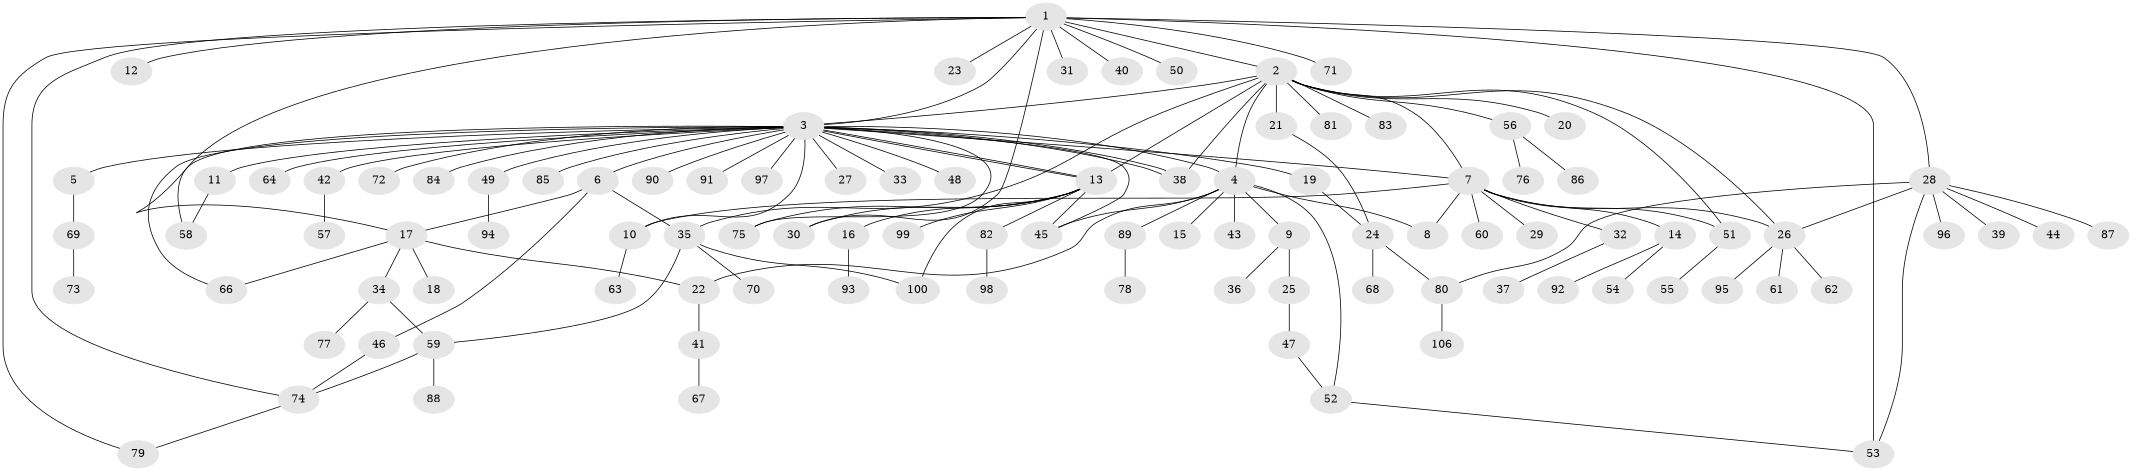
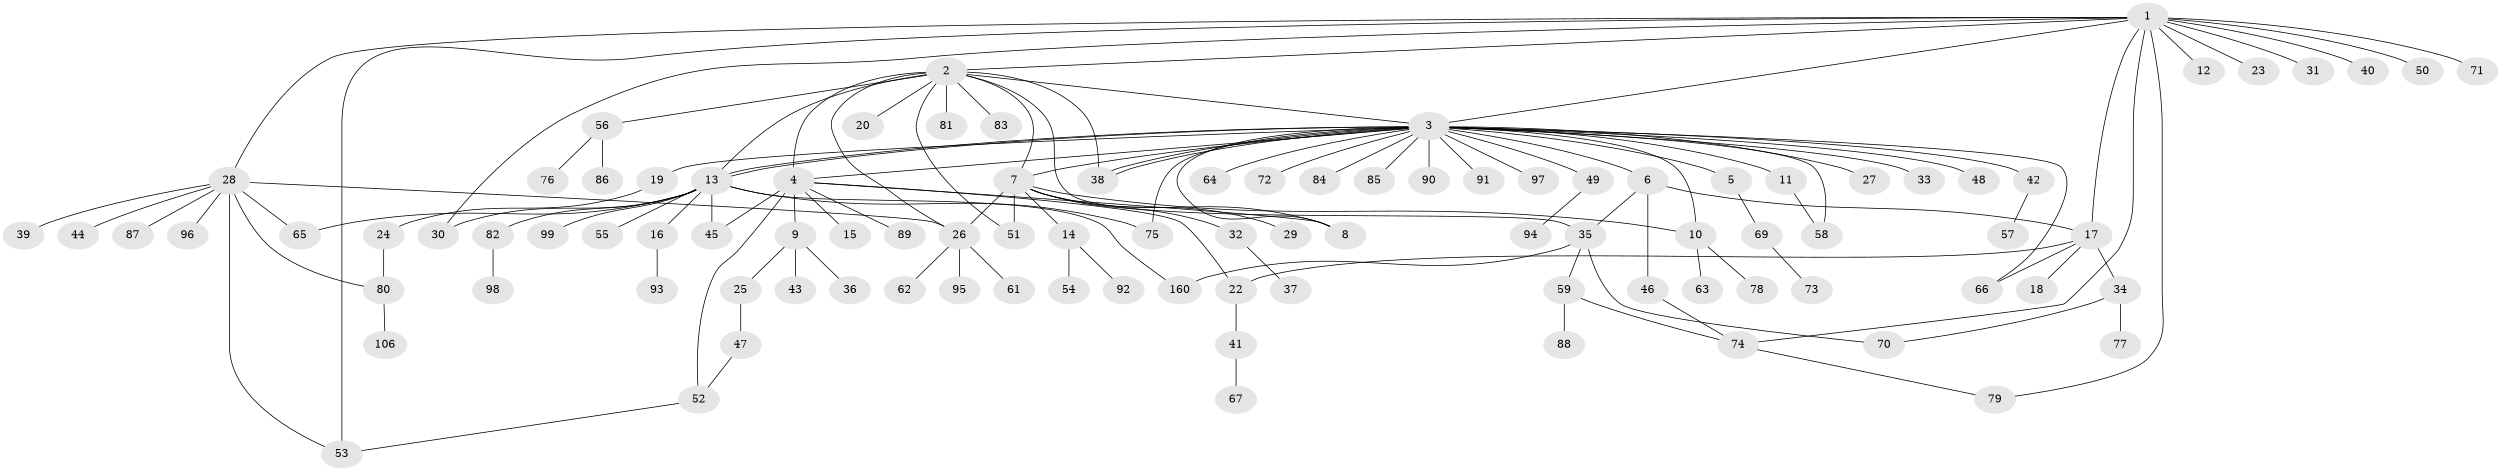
node "21": removed
edge "3" -- "45": now "3" -- "8"
edge "4" -- "43": now "9" -- "43"
node "65": added
node "60": removed
edge "89" -- "78": now "10" -- "78"
edge "51" -- "55": now "13" -- "55"
node "100": label "100" -> "160"
node "68": removed
edge "34" -- "59": now "34" -- "70"
